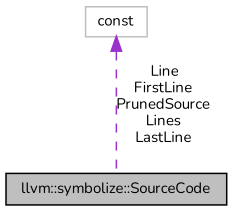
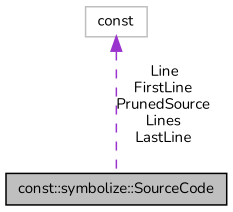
node "llvm::symbolize::SourceCode": label "llvm::symbolize::SourceCode" -> "const::symbolize::SourceCode"
